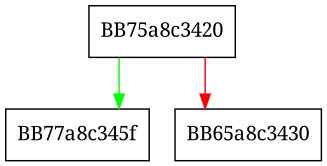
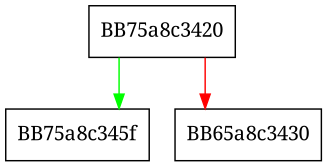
node "BB77a8c345f": label "BB77a8c345f" -> "BB75a8c345f"
